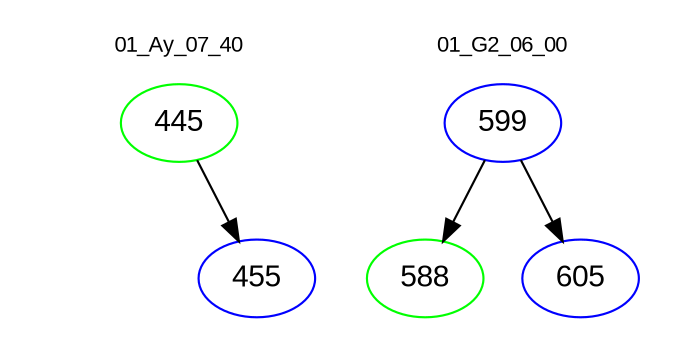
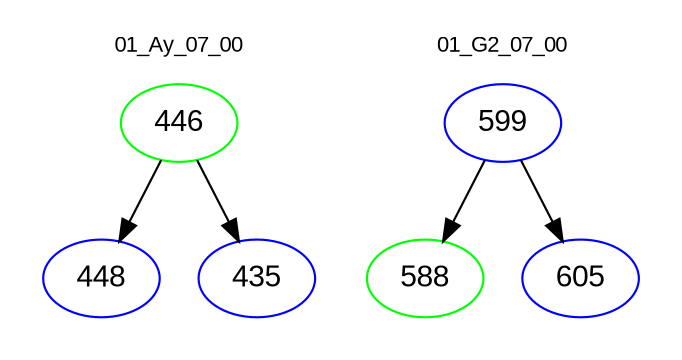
cluster "01_Ay_07_40": label "01_Ay_07_40" -> "01_Ay_07_00"
cluster "01_G2_06_00": label "01_G2_06_00" -> "01_G2_07_00"
node "445": label "445" -> "446"
node "448": added
node "455": label "455" -> "435"
